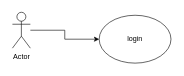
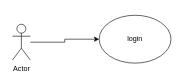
node "Actor": moved (21, 30) -> (21, 42)
